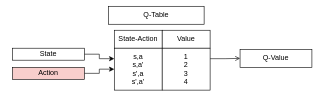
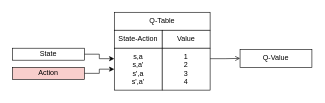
node "Q-Table": moved (156, 15) -> (162, 21)
